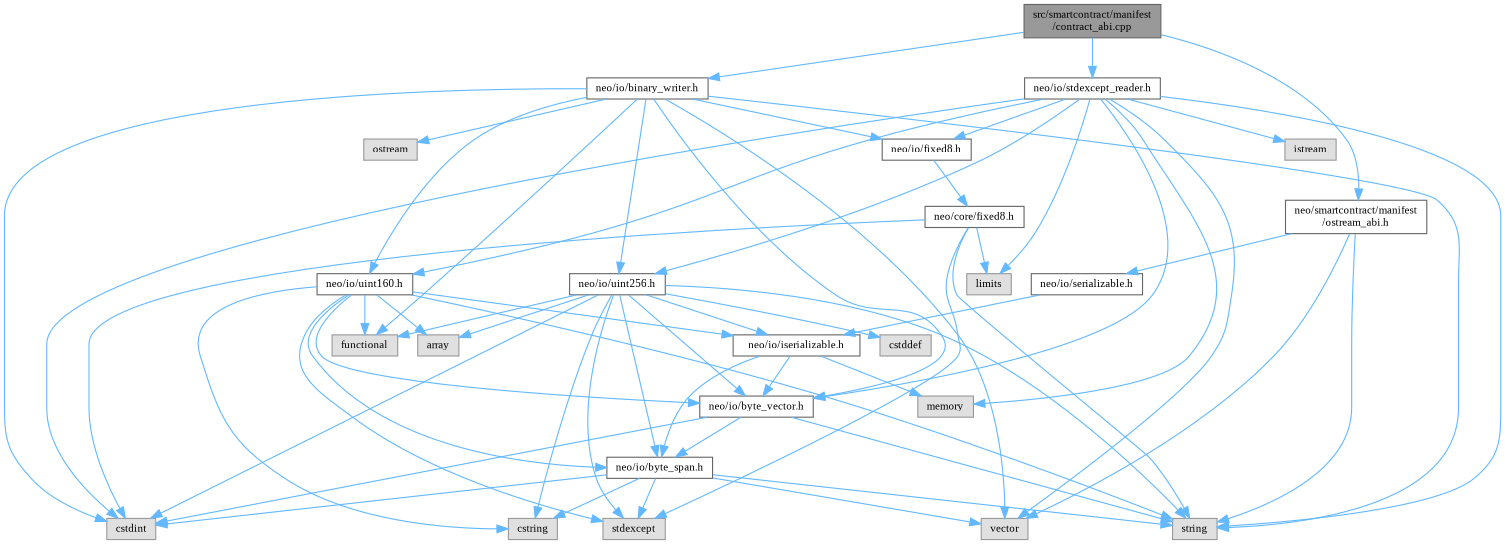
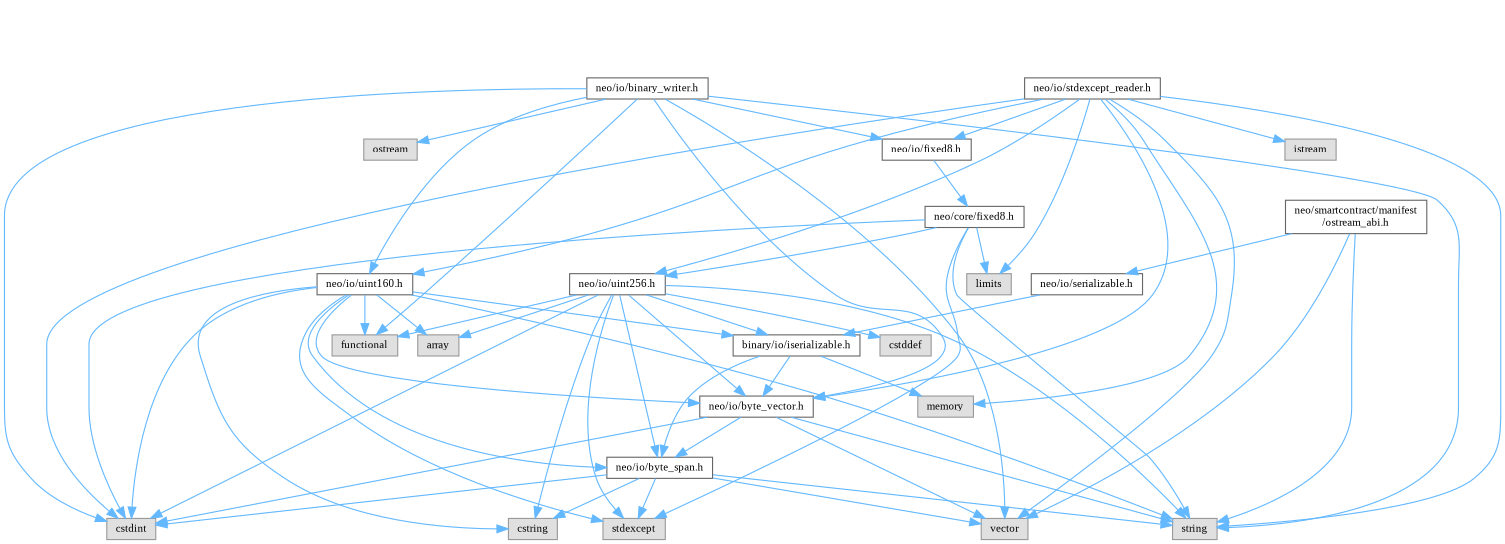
node "src/smartcontract/manifest /contract_abi.cpp": removed
edge "neo/io/binary_writer.h" -> "neo/io/uint256.h": now "neo/core/fixed8.h" -> "neo/io/uint256.h"
node "neo/io/iserializable.h": label "neo/io/iserializable.h" -> "binary/io/iserializable.h"
edge "neo/io/uint160.h" -> "cstdint": added
edge "neo/io/byte_vector.h" -> "vector": added
